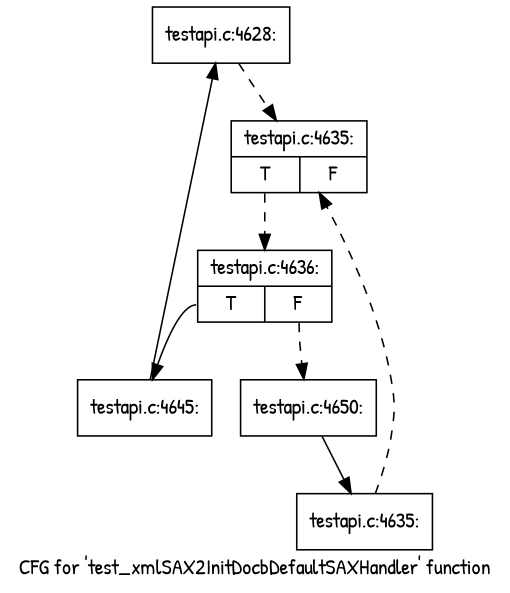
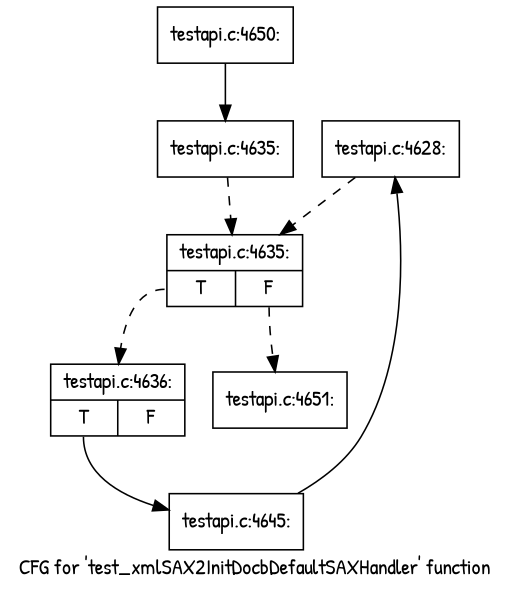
edge "testapi.c:4636:" -> "testapi.c:4650:": removed
node "testapi.c:4651:": added
